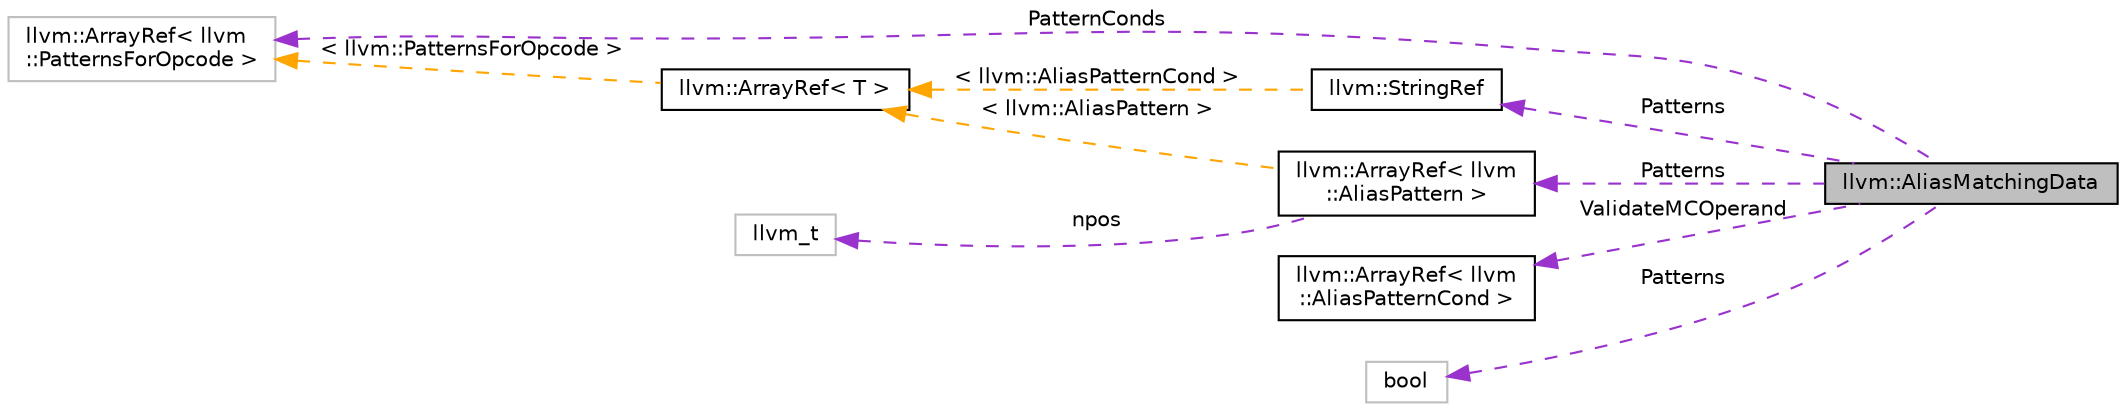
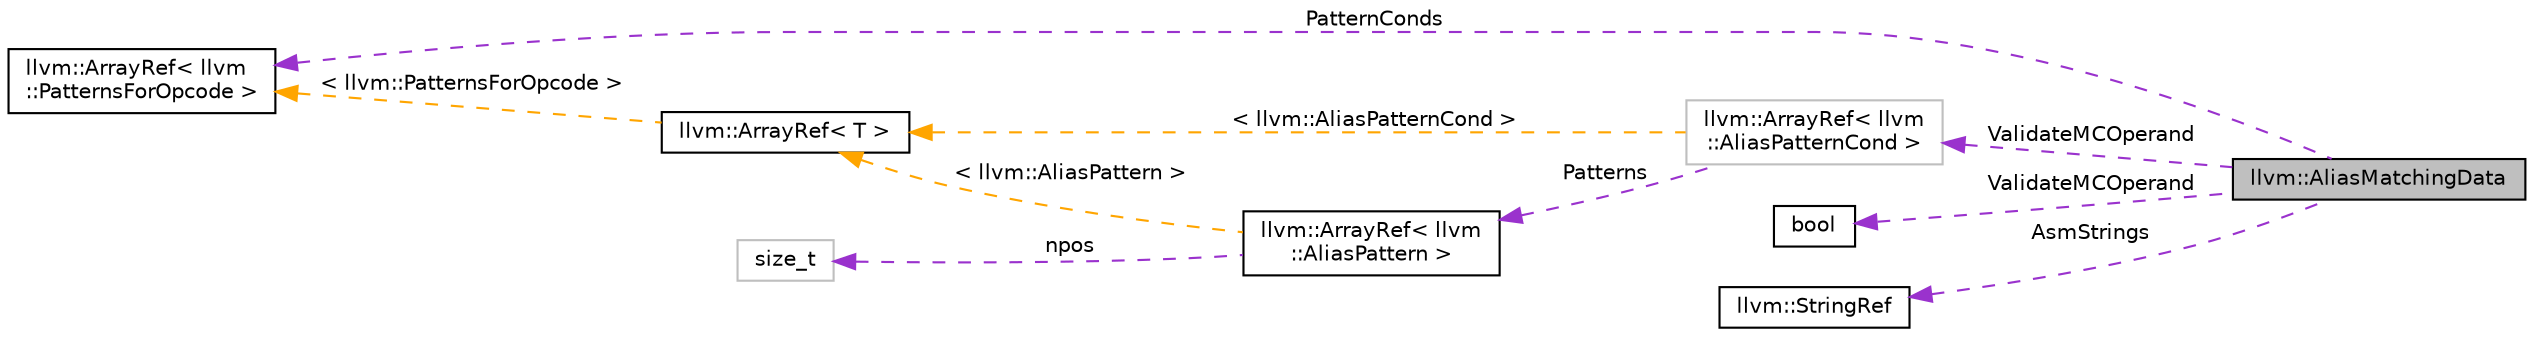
node "llvm::ArrayRef< llvm ::PatternsForOpcode >": color grey75 -> black
edge "llvm::StringRef" -> "llvm::ArrayRef< T >": now "llvm::ArrayRef< llvm ::AliasPatternCond >" -> "llvm::ArrayRef< T >"
edge "llvm::AliasMatchingData" -> "llvm::StringRef": label " Patterns" -> " AsmStrings"
edge "llvm::AliasMatchingData" -> "llvm::ArrayRef< llvm ::AliasPattern >": now "llvm::ArrayRef< llvm ::AliasPatternCond >" -> "llvm::ArrayRef< llvm ::AliasPattern >"
node "llvm_t": label "llvm_t" -> "size_t"
edge "llvm::AliasMatchingData" -> "bool": label " Patterns" -> " ValidateMCOperand"
node "llvm::ArrayRef< llvm ::AliasPatternCond >": color black -> grey75
node "bool": color grey75 -> black
